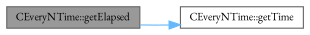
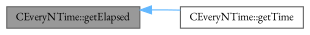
edge "CEveryNTime::getElapsed" -> "CEveryNTime::getTime": reversed
